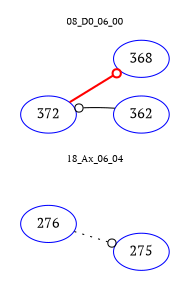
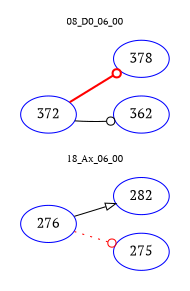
node "368": label "368" -> "378"
edge "362" -> "372": reversed
cluster "18_Ax_06_04": label "18_Ax_06_04" -> "18_Ax_06_00"
node "282": added
edge "276" -> "275": color black -> red
